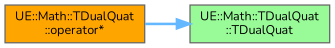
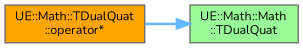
node "UE::Math::TDualQuat ::TDualQuat": label "UE::Math::TDualQuat ::TDualQuat" -> "UE::Math::Math ::TDualQuat"
